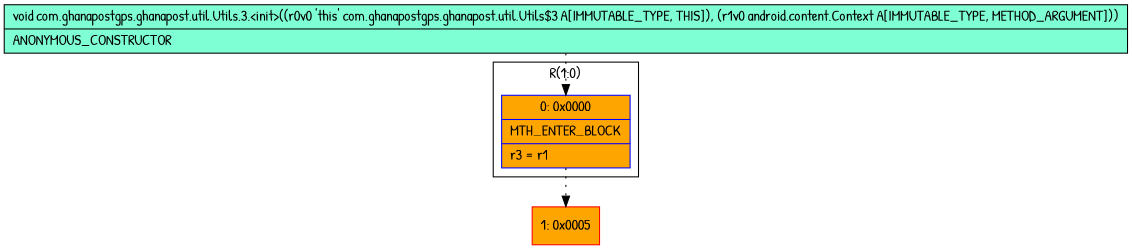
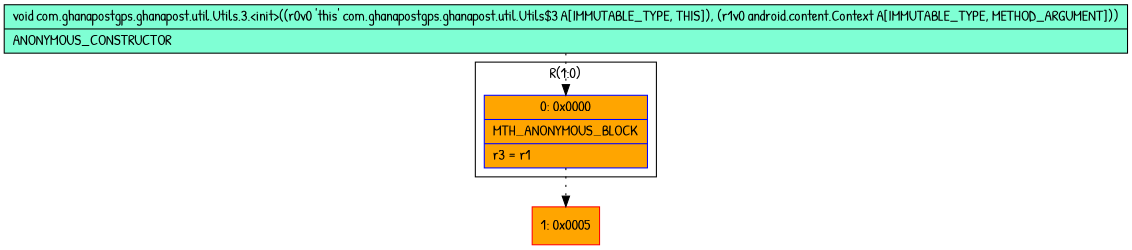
node "0: 0x0000": text "MTH_ENTER_BLOCK" -> "MTH_ANONYMOUS_BLOCK"
